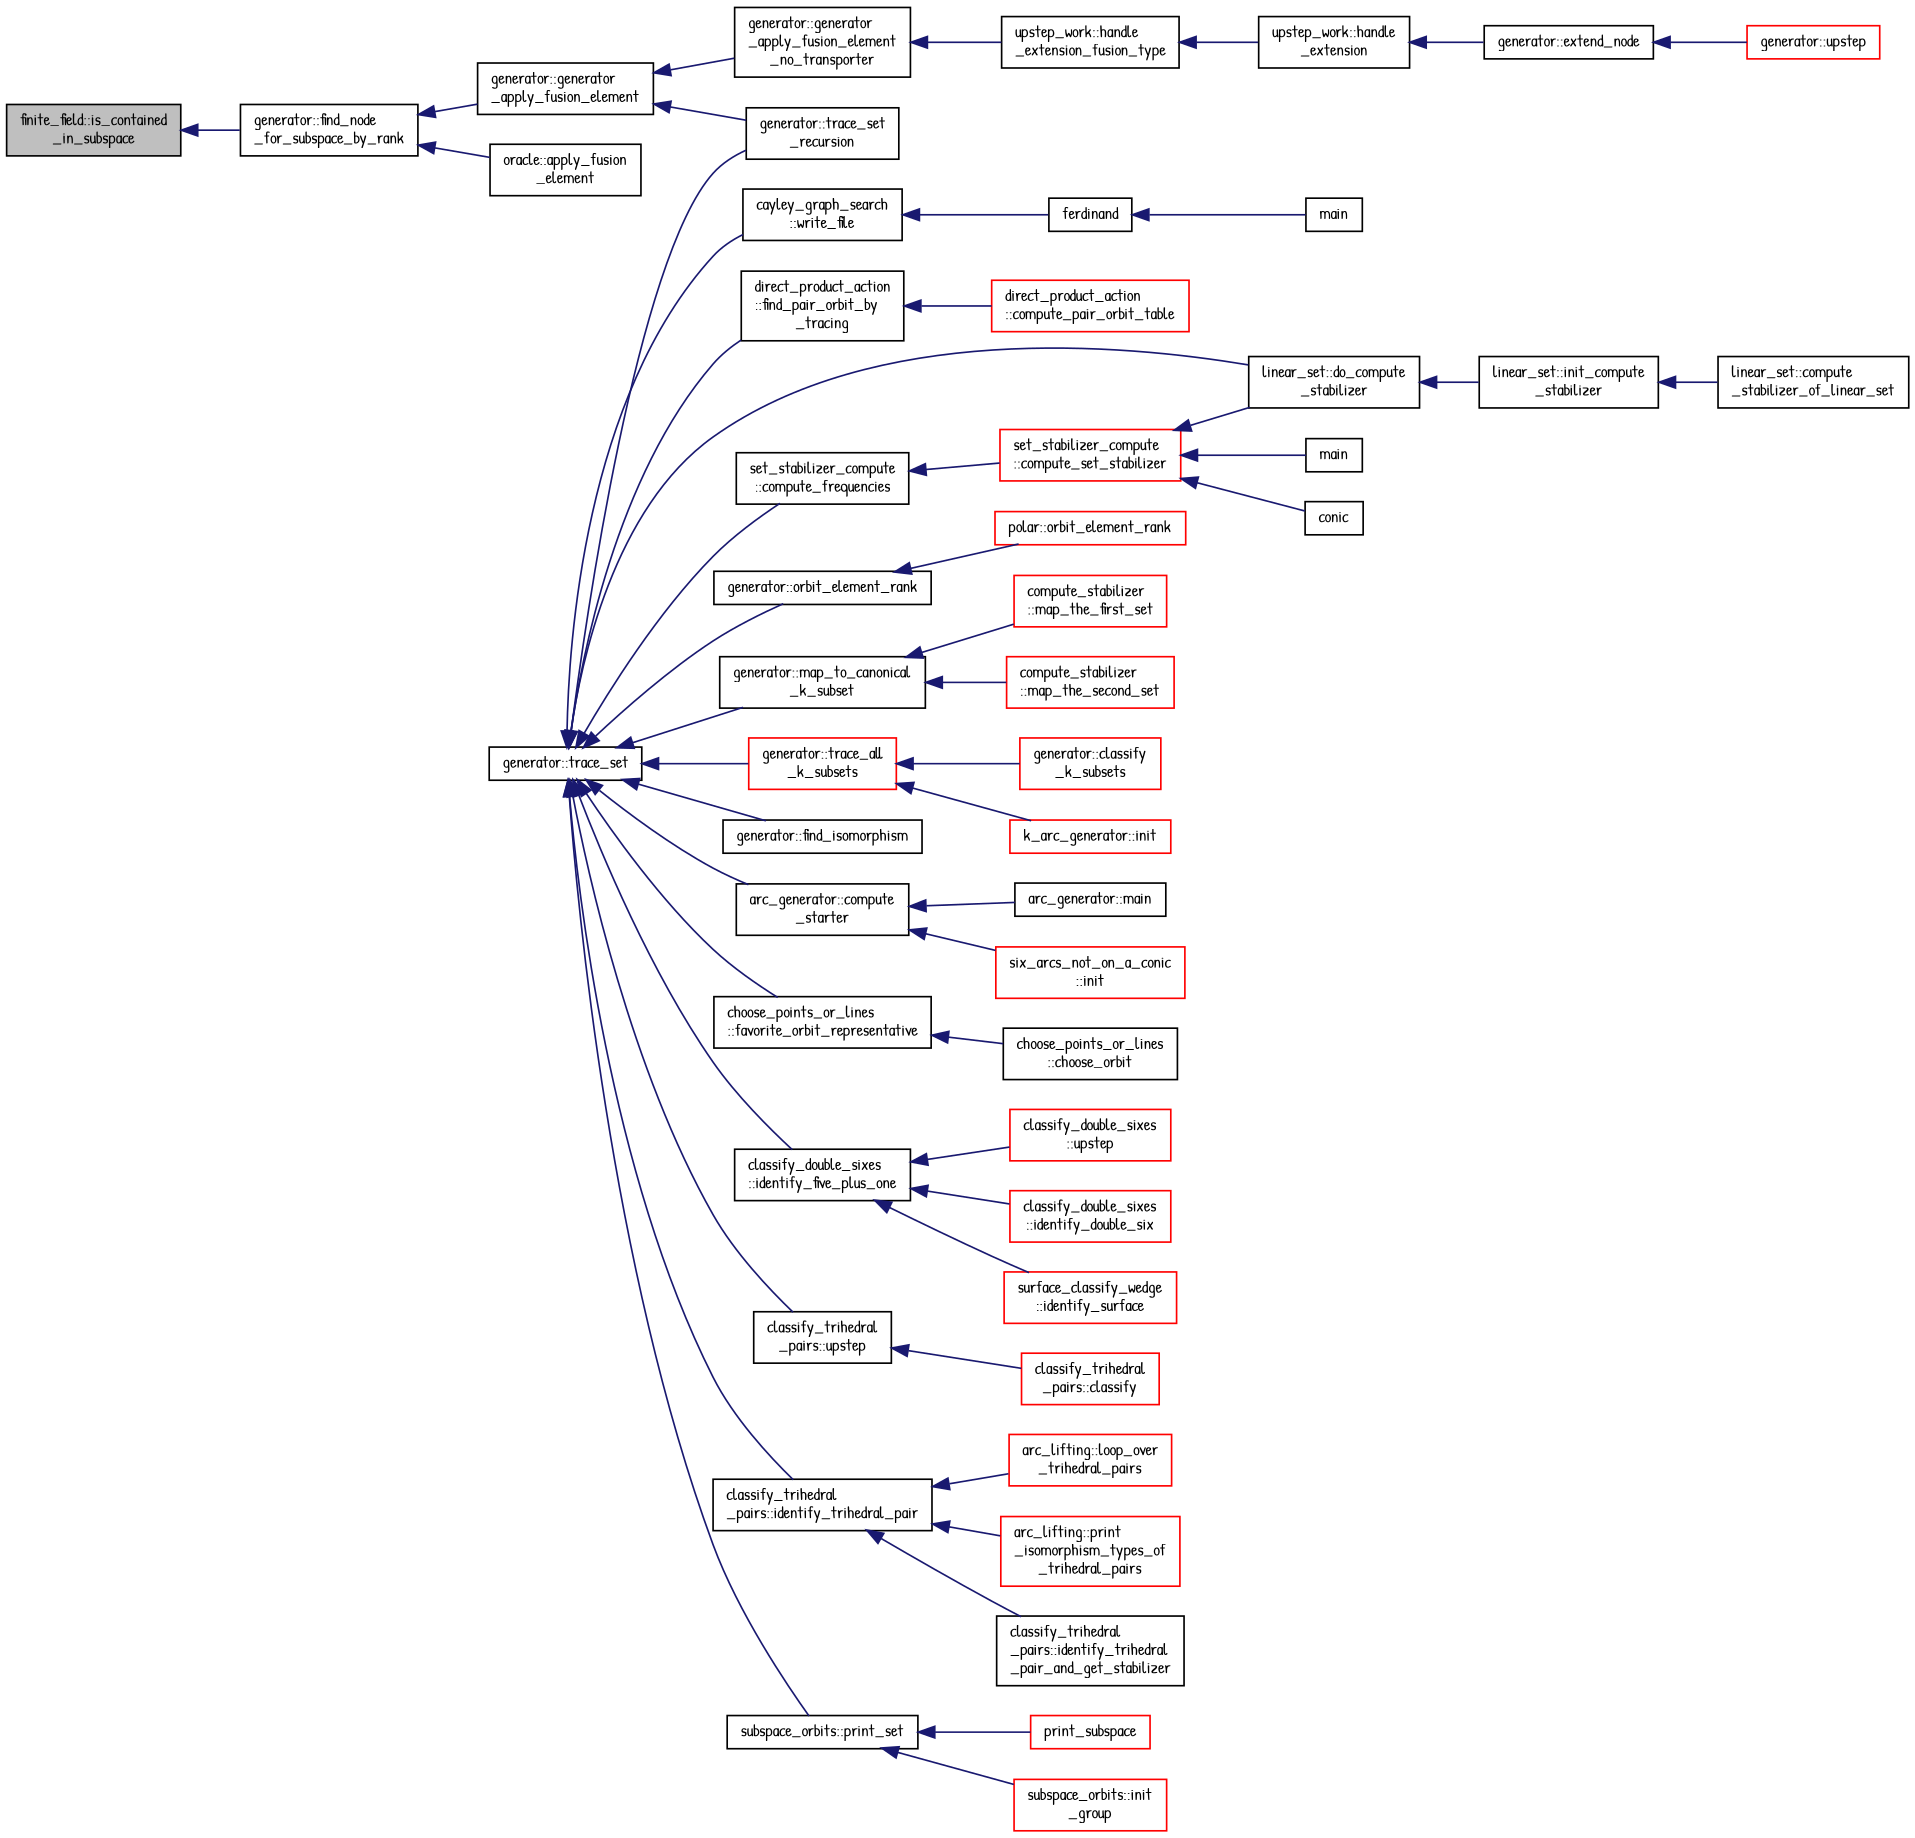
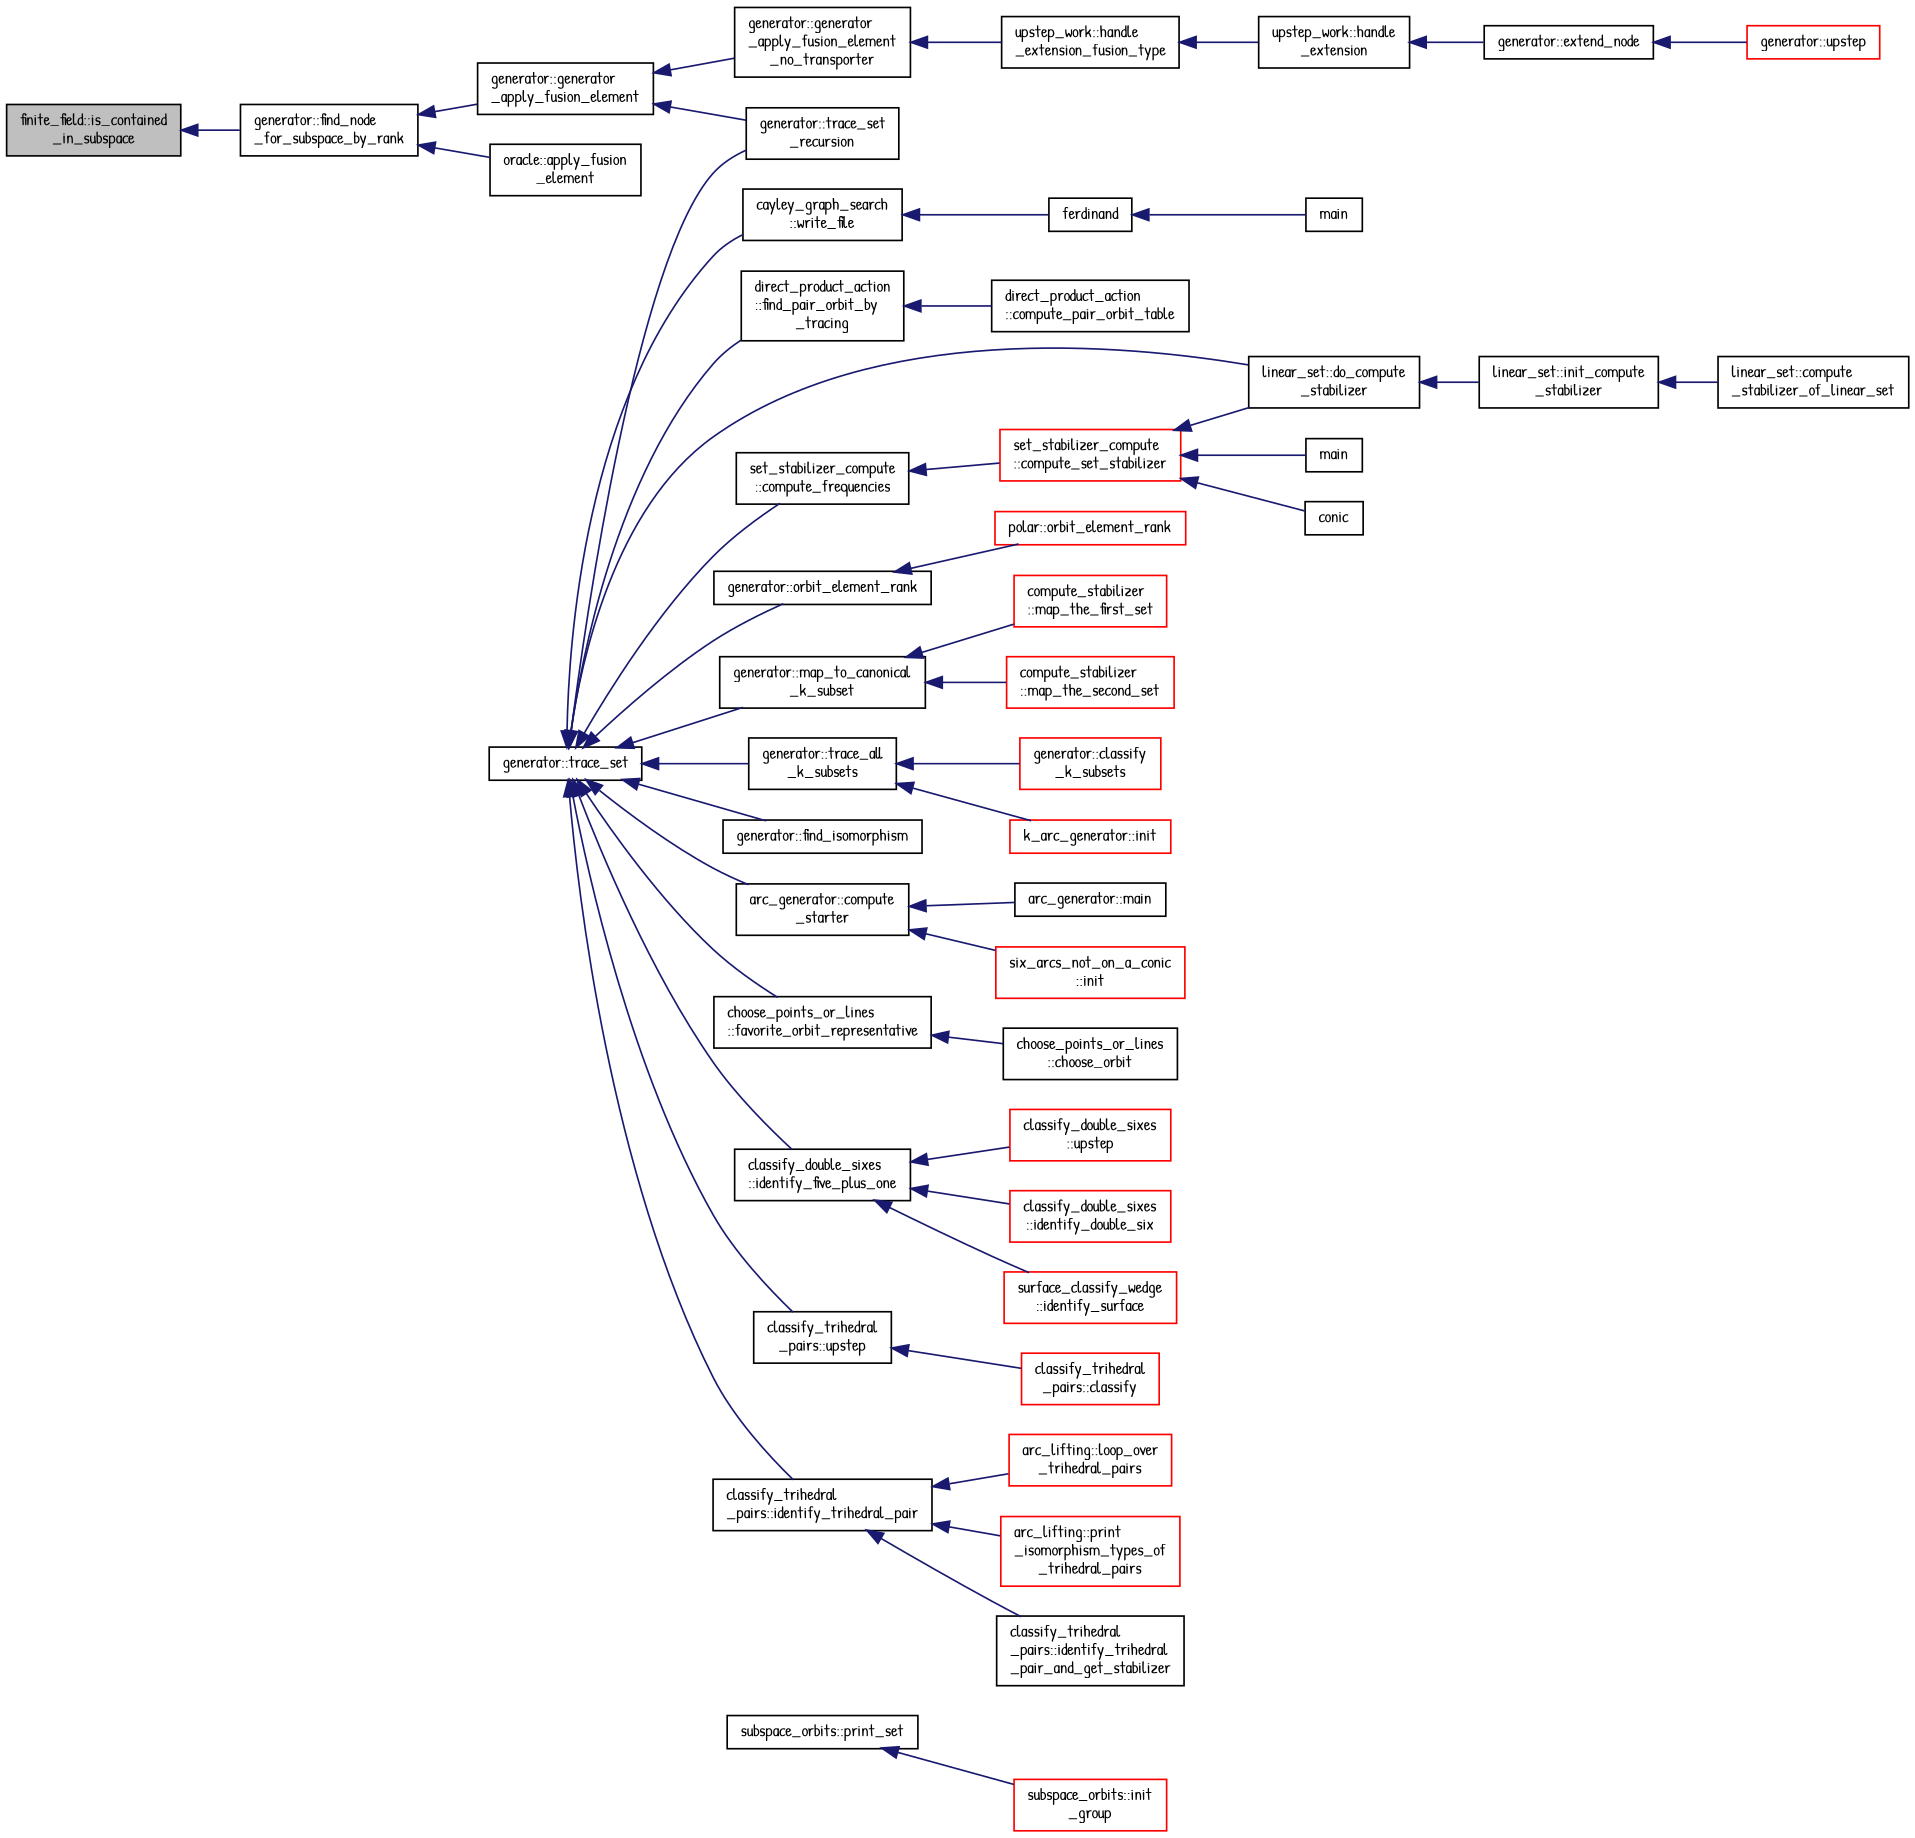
node "direct_product_action ::compute_pair_orbit_table": color red -> black
node "generator::trace_all _k_subsets": color red -> black
edge "subspace_orbits::print_set" -> "generator::trace_set": removed
node "print_subspace": removed
